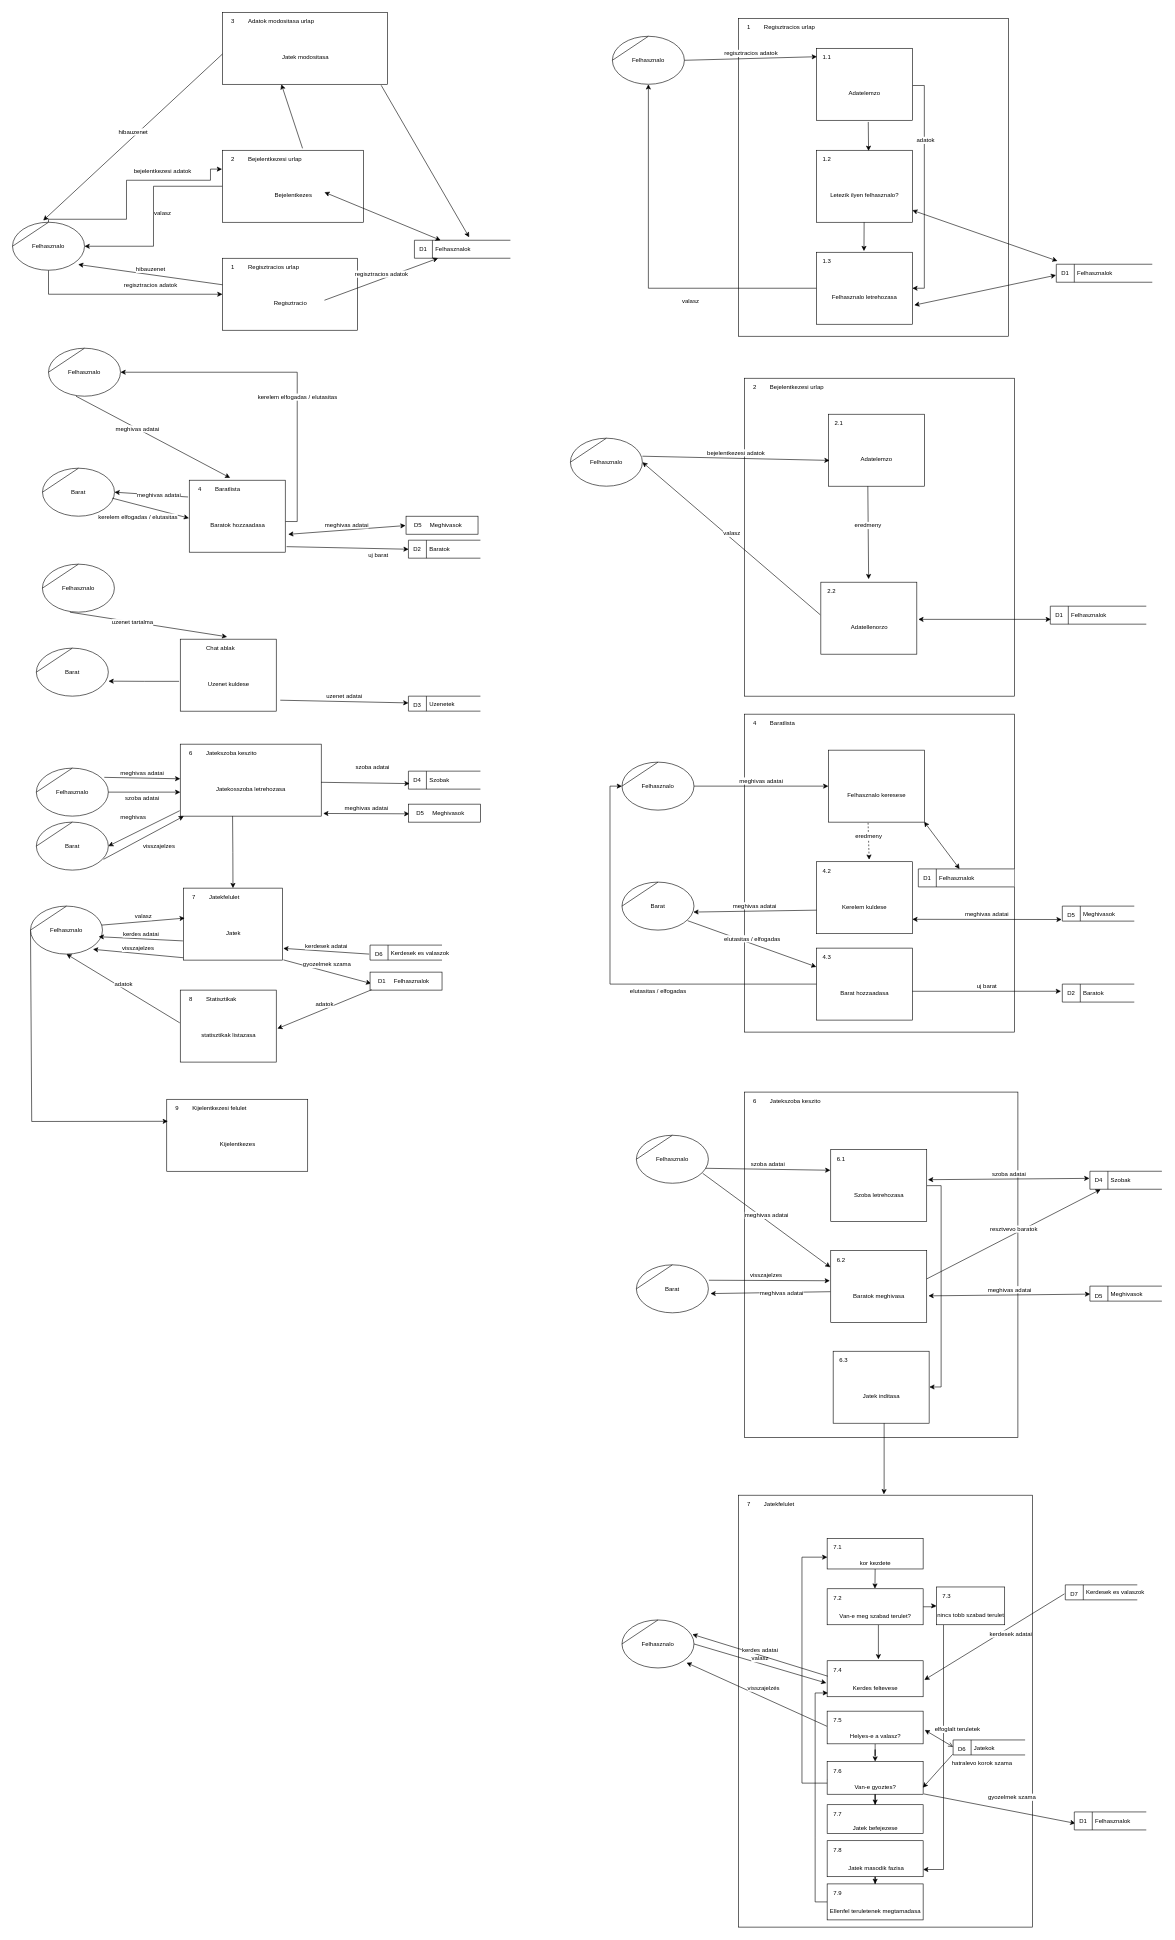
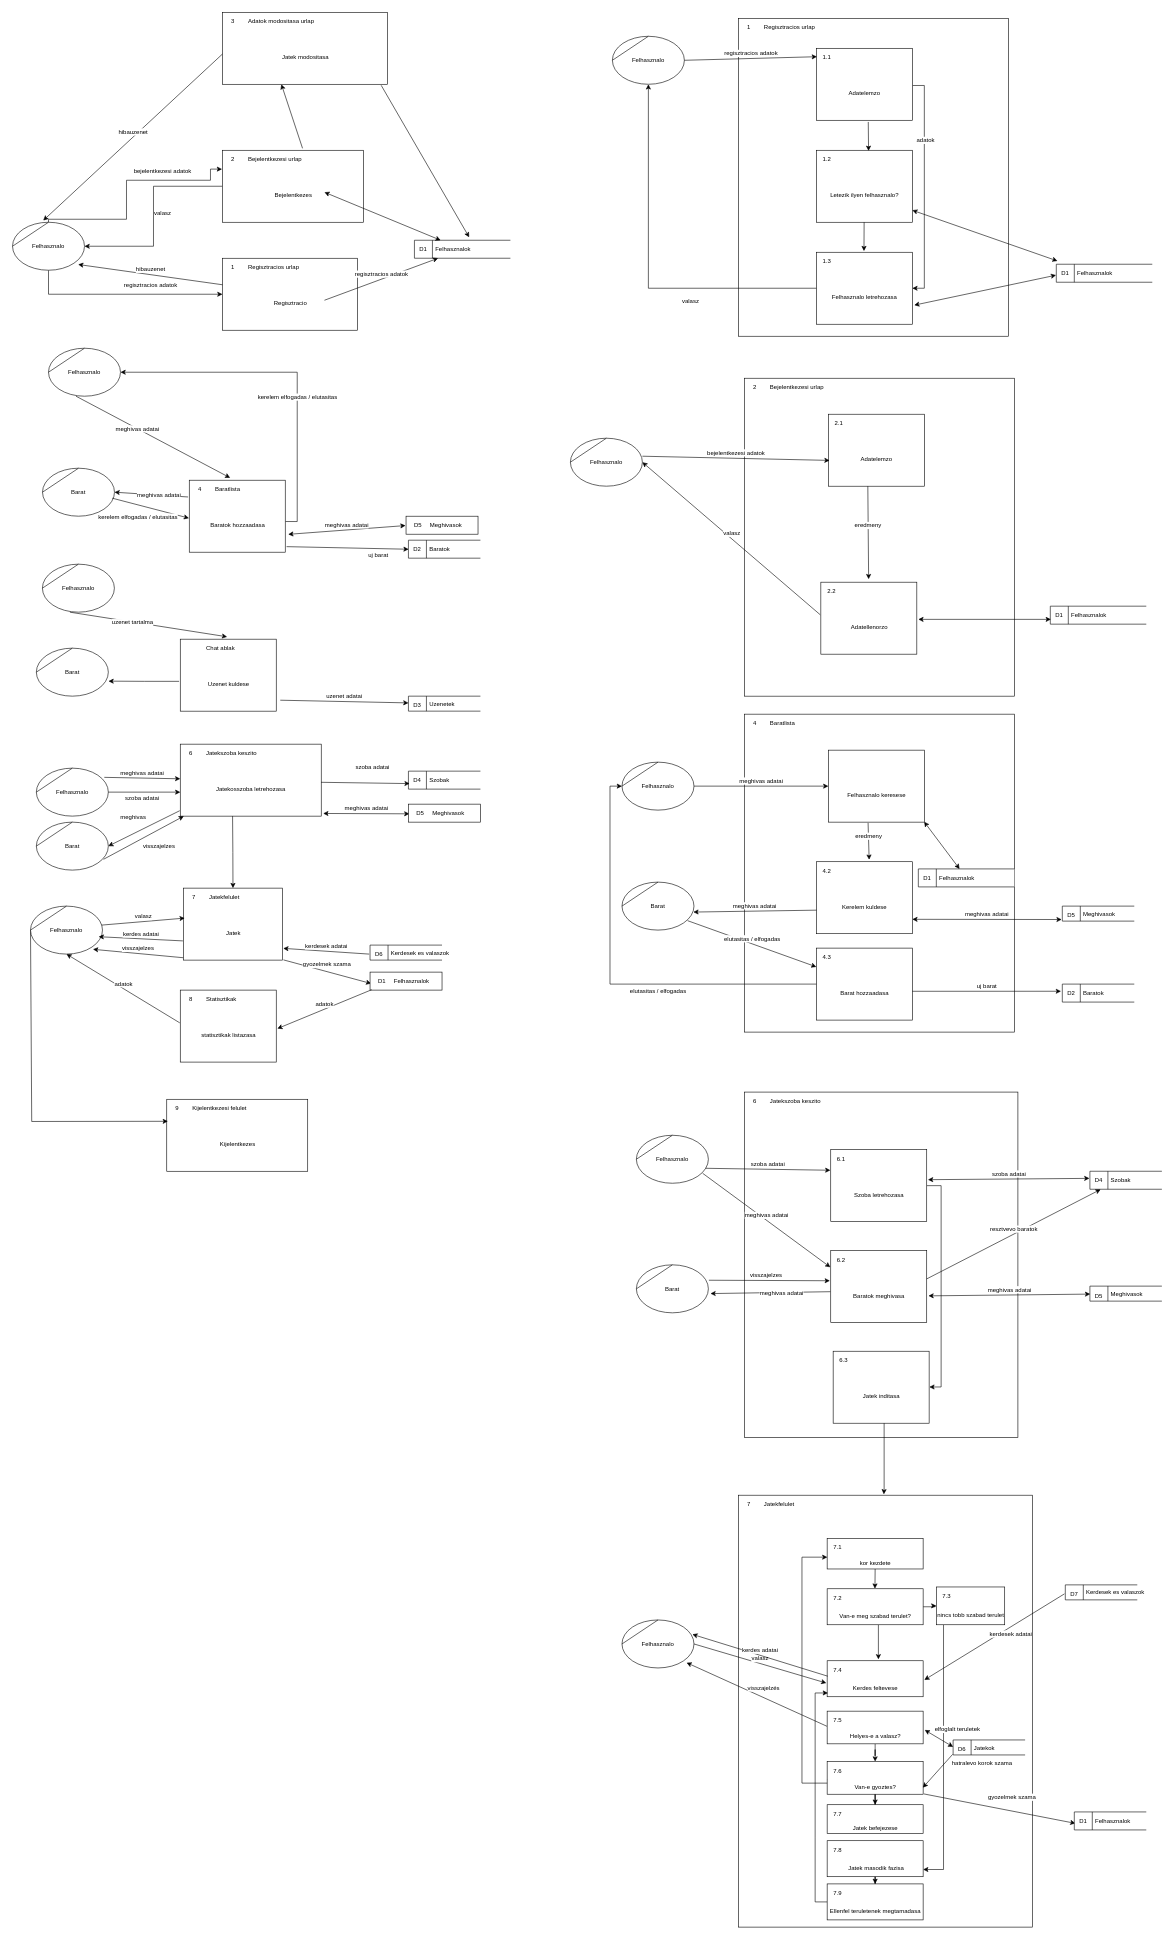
edge "Felhasznalo keresese" -> "Kerelem kuldese": style dashed -> solid
edge "Helyes-e a valasz?" -- "Jatekok": arrowhead open -> classic
